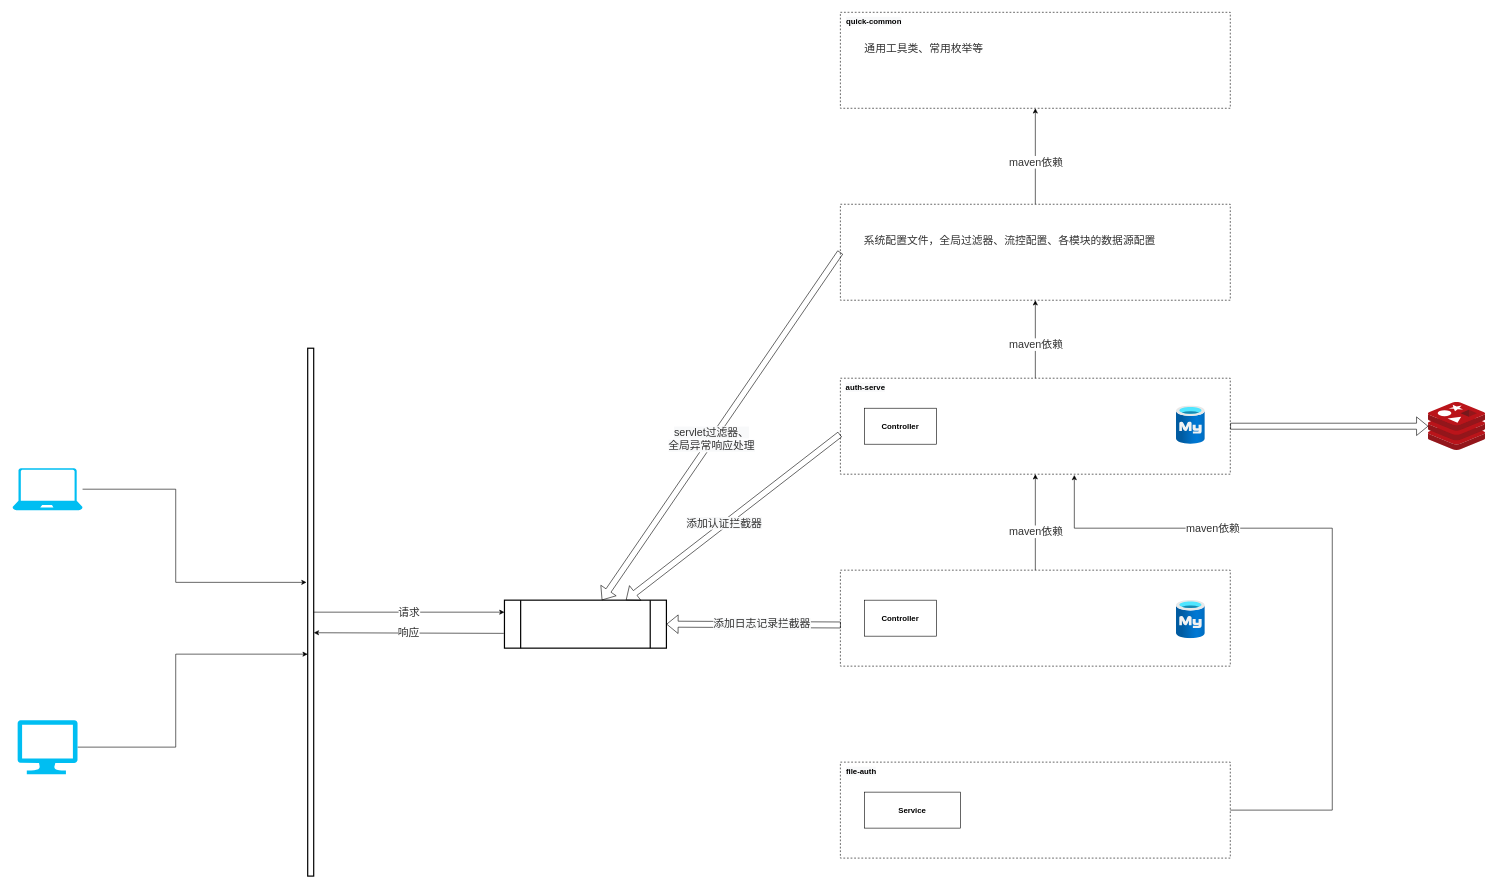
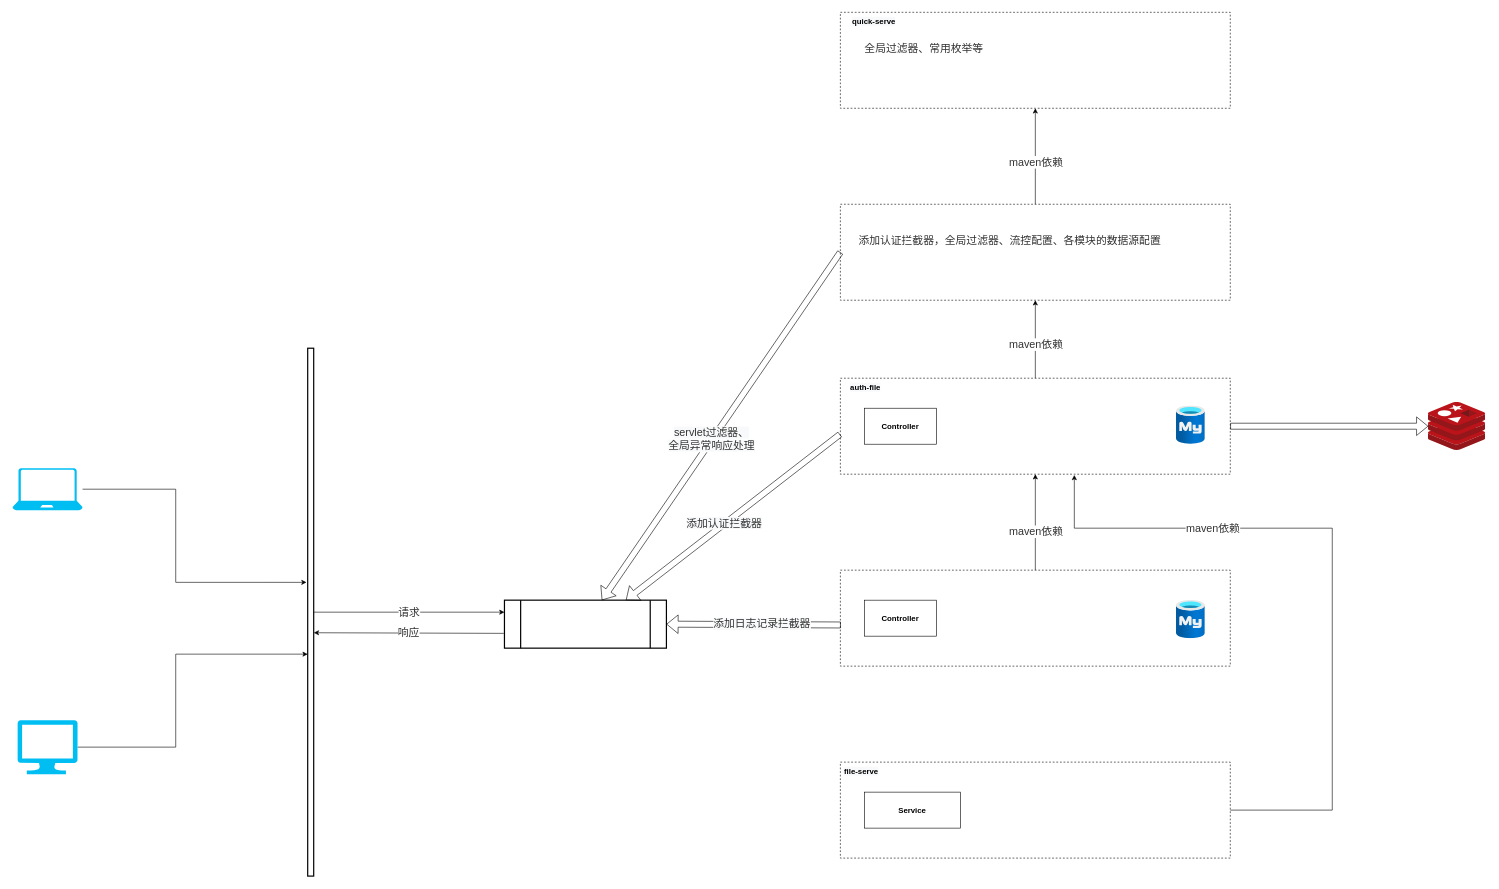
node "quick-common": label "quick-common" -> "quick-serve"
node "通用工具类、常用枚举等": label "通用工具类、常用枚举等" -> "全局过滤器、常用枚举等"
node "系统配置文件，全局过滤器、流控配置、各模块的数据源配置": label "系统配置文件，全局过滤器、流控配置、各模块的数据源配置" -> "添加认证拦截器，全局过滤器、流控配置、各模块的数据源配置"
node "auth-serve": label "auth-serve" -> "auth-file"
node "file-auth": label "file-auth" -> "file-serve"
